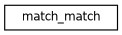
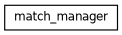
node "match_match": label "match_match" -> "match_manager"
